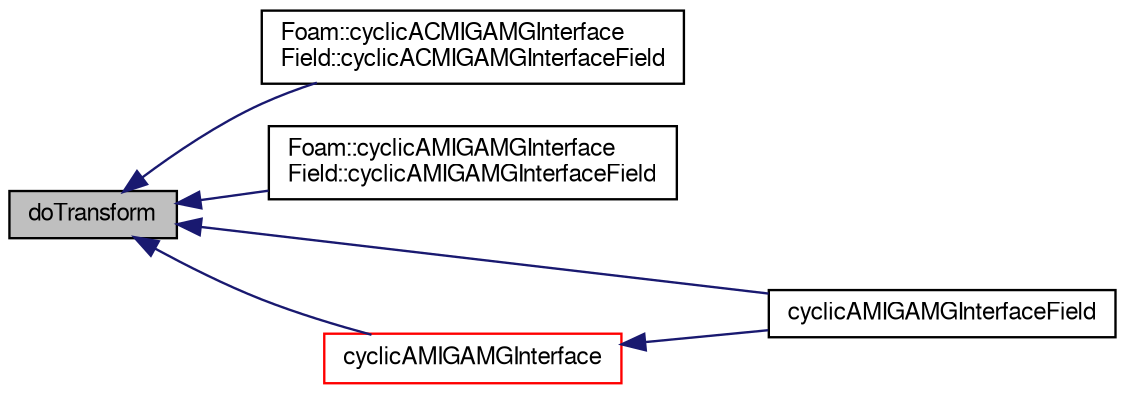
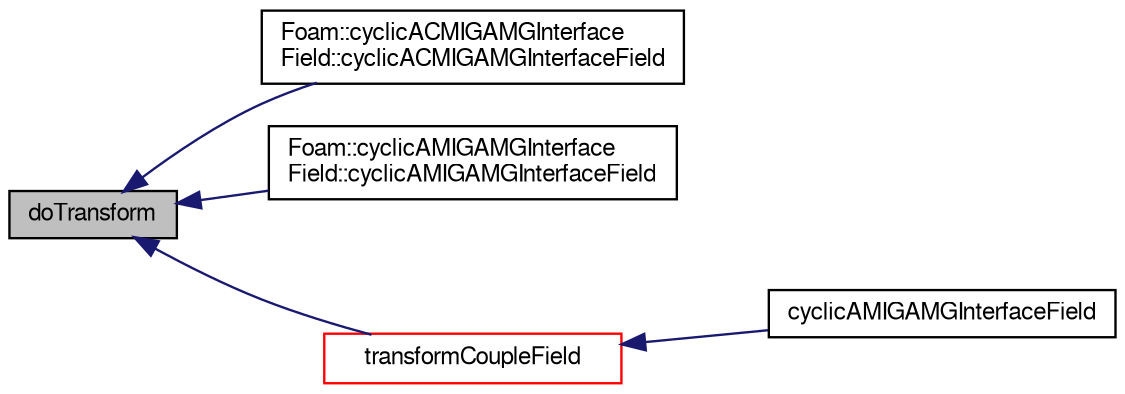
edge "cyclicAMIGAMGInterfaceField" -> "doTransform": removed
node "cyclicAMIGAMGInterface": label "cyclicAMIGAMGInterface" -> "transformCoupleField"
